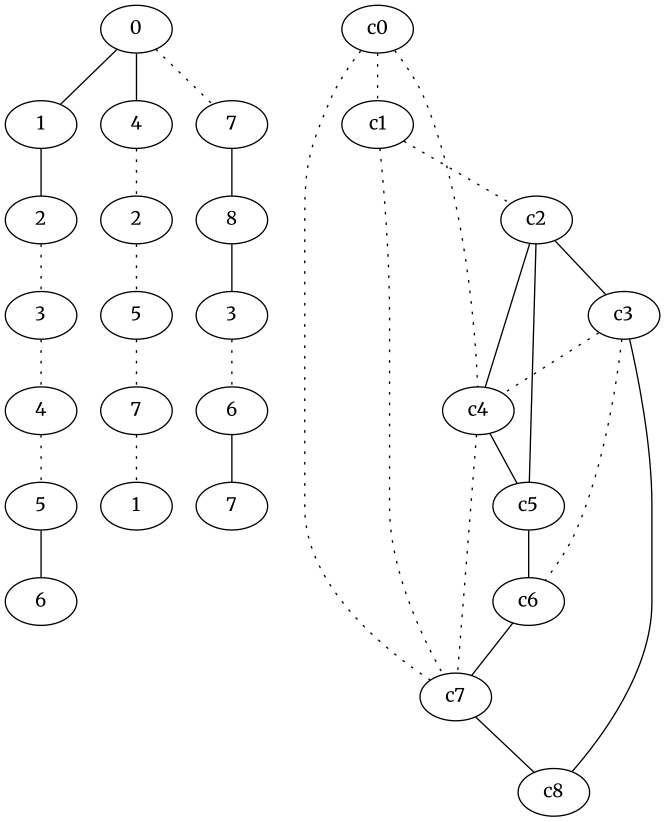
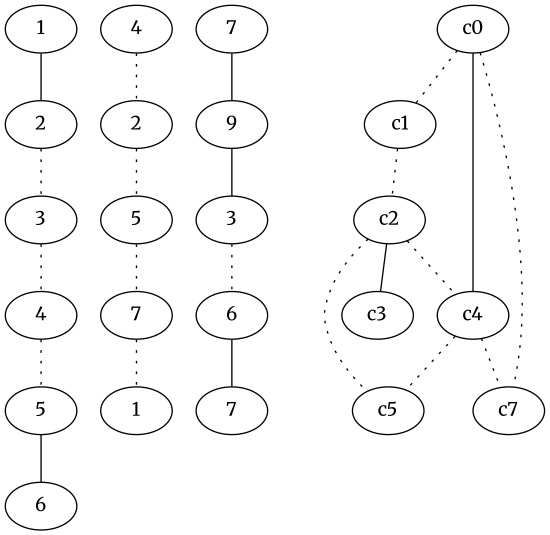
node "0": removed
edge "c0" -- "c4": style dotted -> solid
node "8": label "8" -> "9"
edge "c2" -- "c4": style solid -> dotted
edge "c2" -- "c5": style solid -> dotted
edge "c3" -- "c4": removed
edge "c1" -- "c7": removed
edge "c4" -- "c5": style solid -> dotted
node "c6": removed
node "c8": removed
